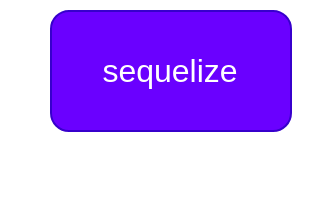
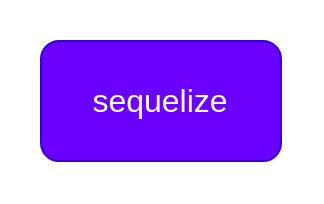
node "sequelize": moved (171, 71) -> (161, 101)
